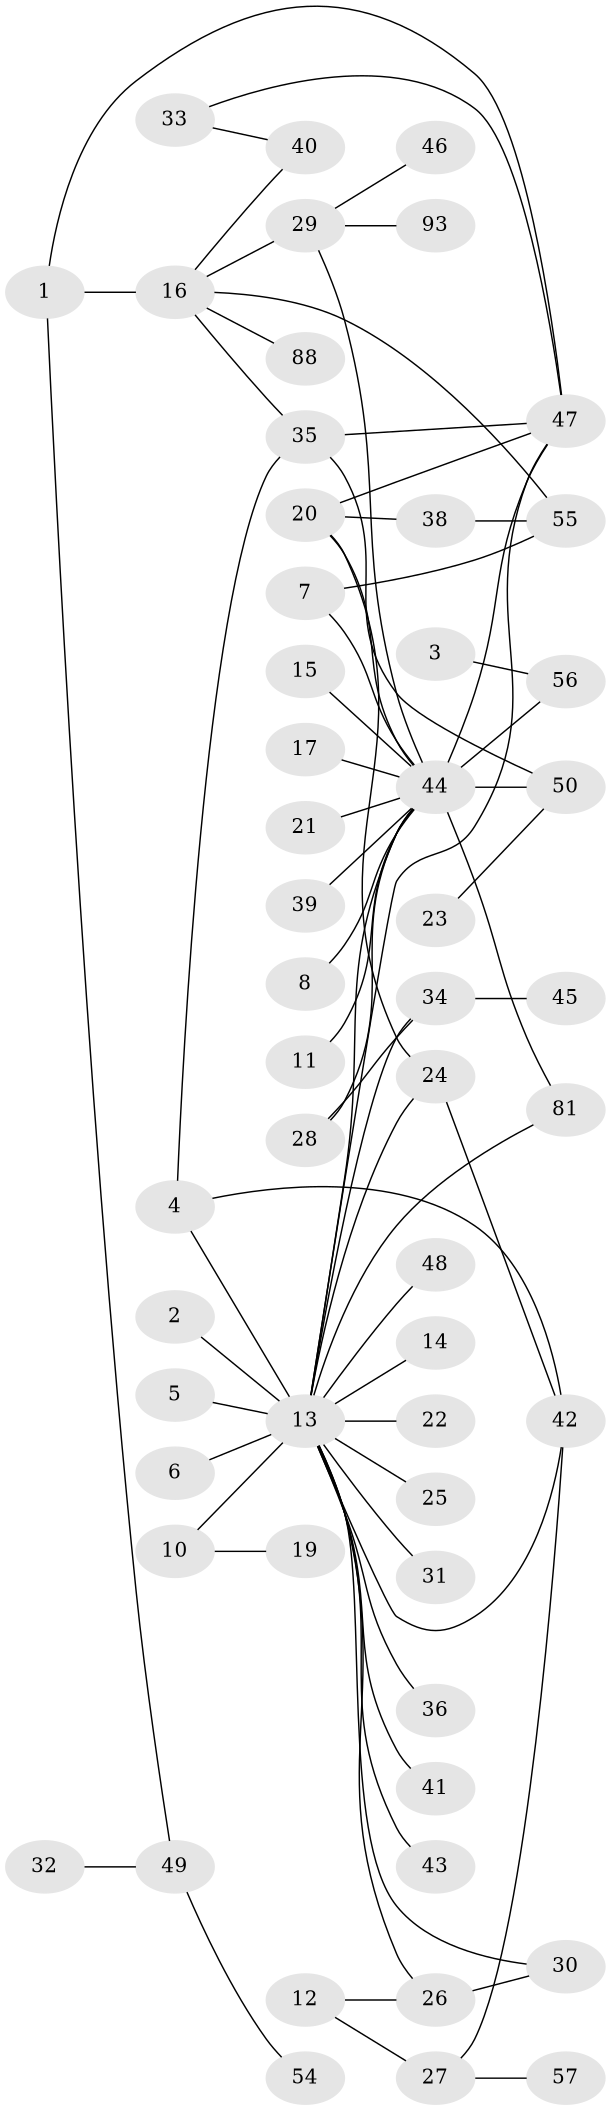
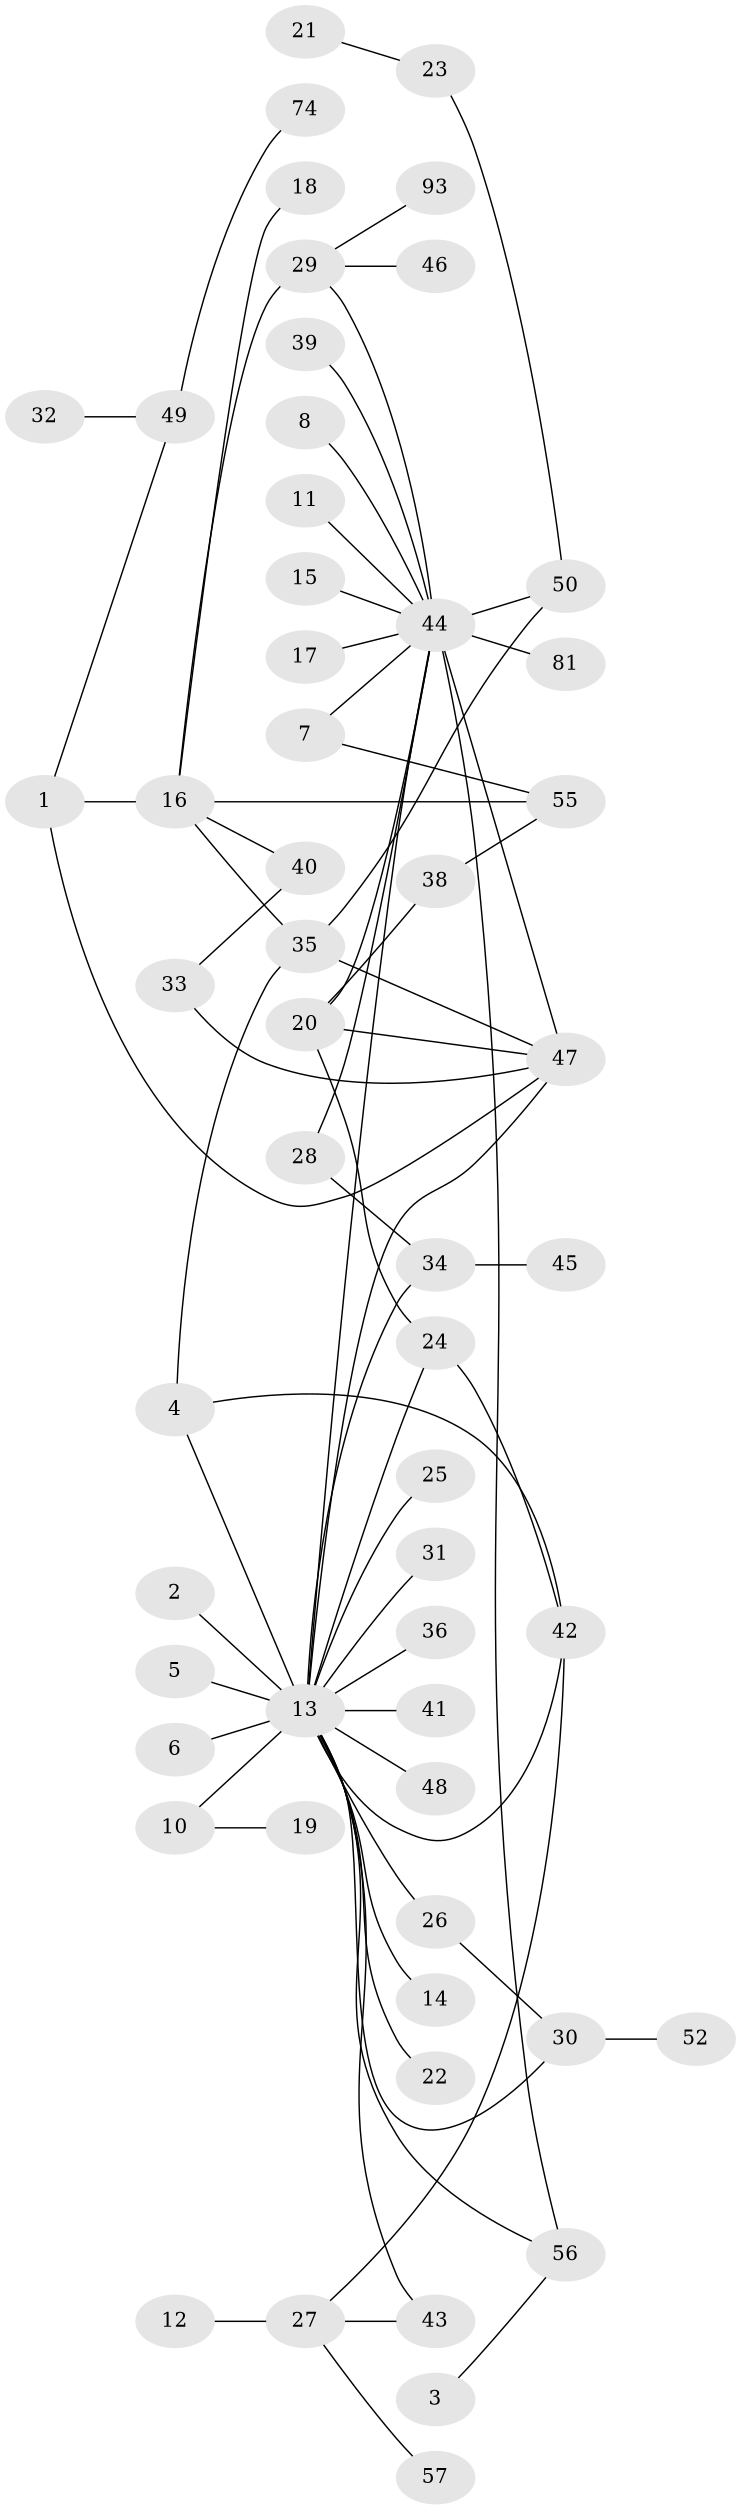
node "88": label "88" -> "18"
edge "44" -- "21": now "23" -- "21"
edge "81" -- "13": now "56" -- "13"
edge "12" -- "26": removed
node "52": added
node "54": label "54" -> "74"
edge "27" -- "43": added
